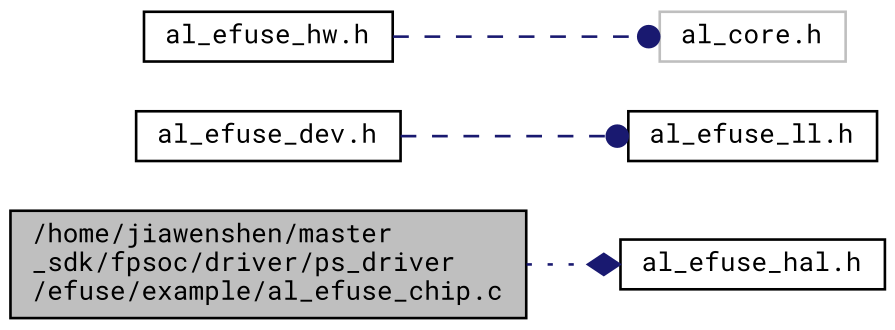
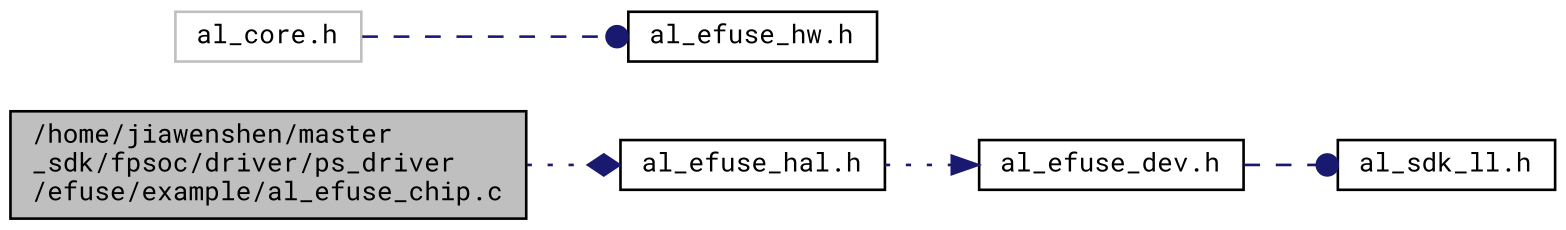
edge "al_efuse_hw.h" -> "al_core.h": reversed
node "al_efuse_ll.h": label "al_efuse_ll.h" -> "al_sdk_ll.h"
edge "al_efuse_hal.h" -> "al_efuse_dev.h": added
